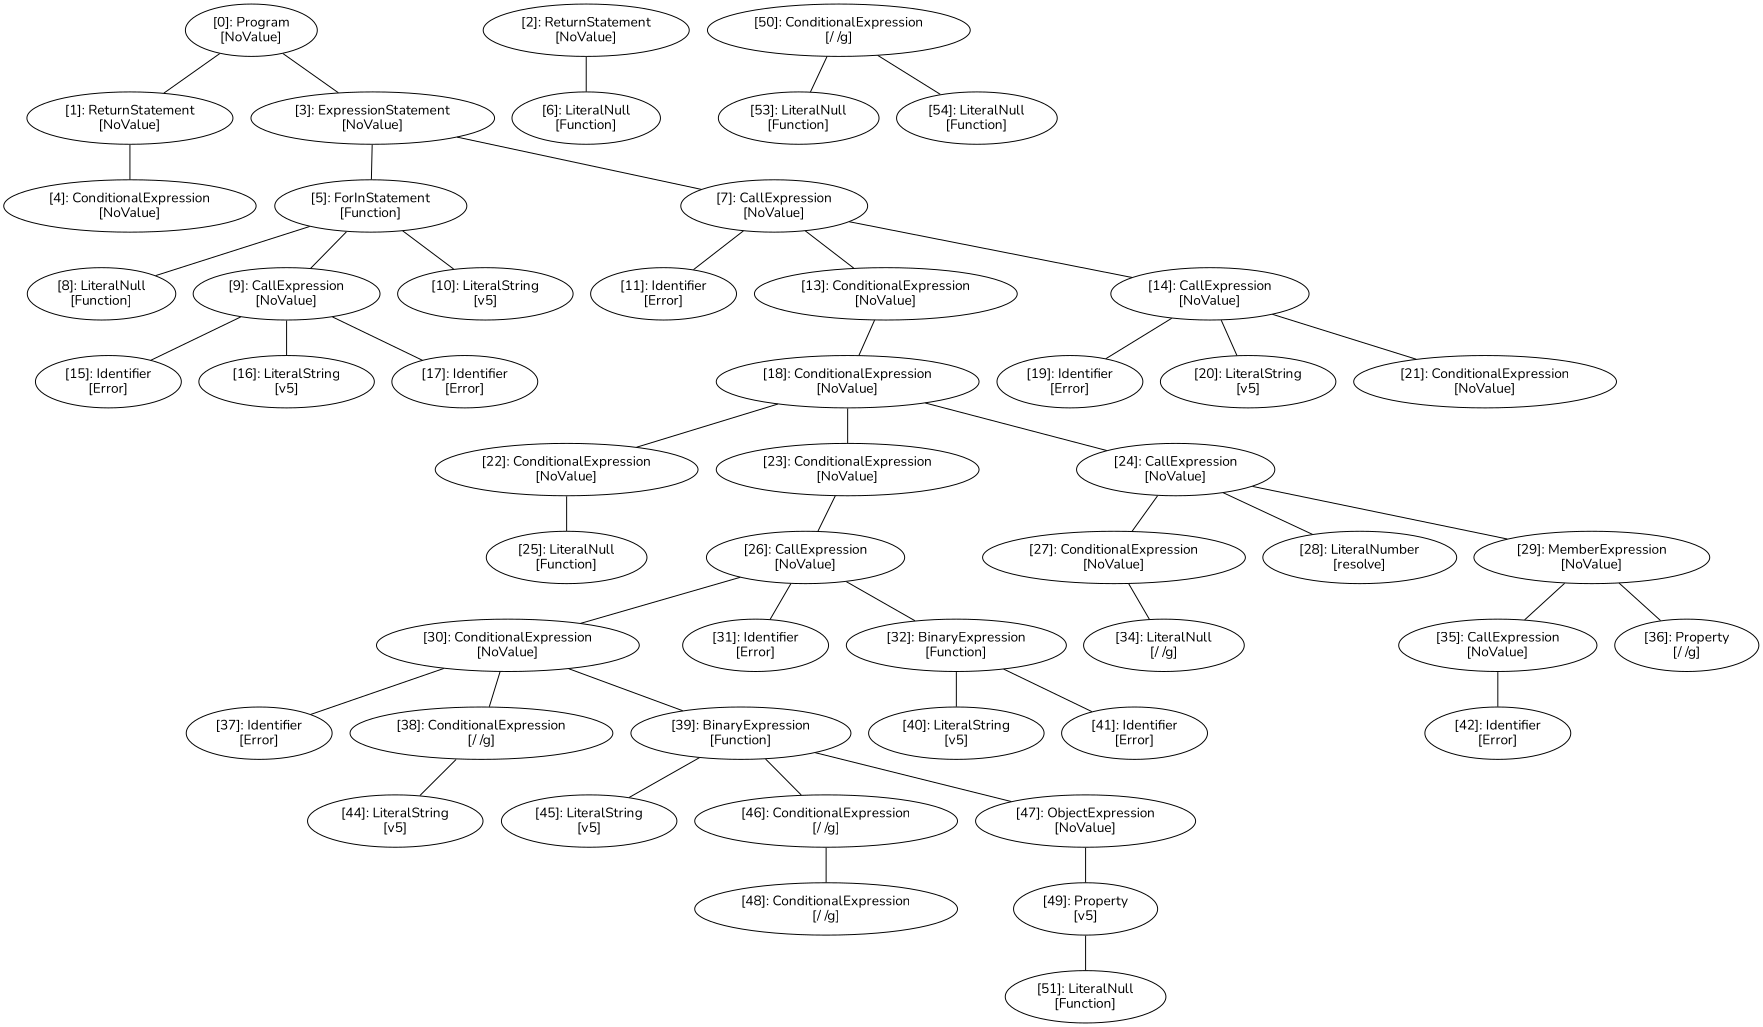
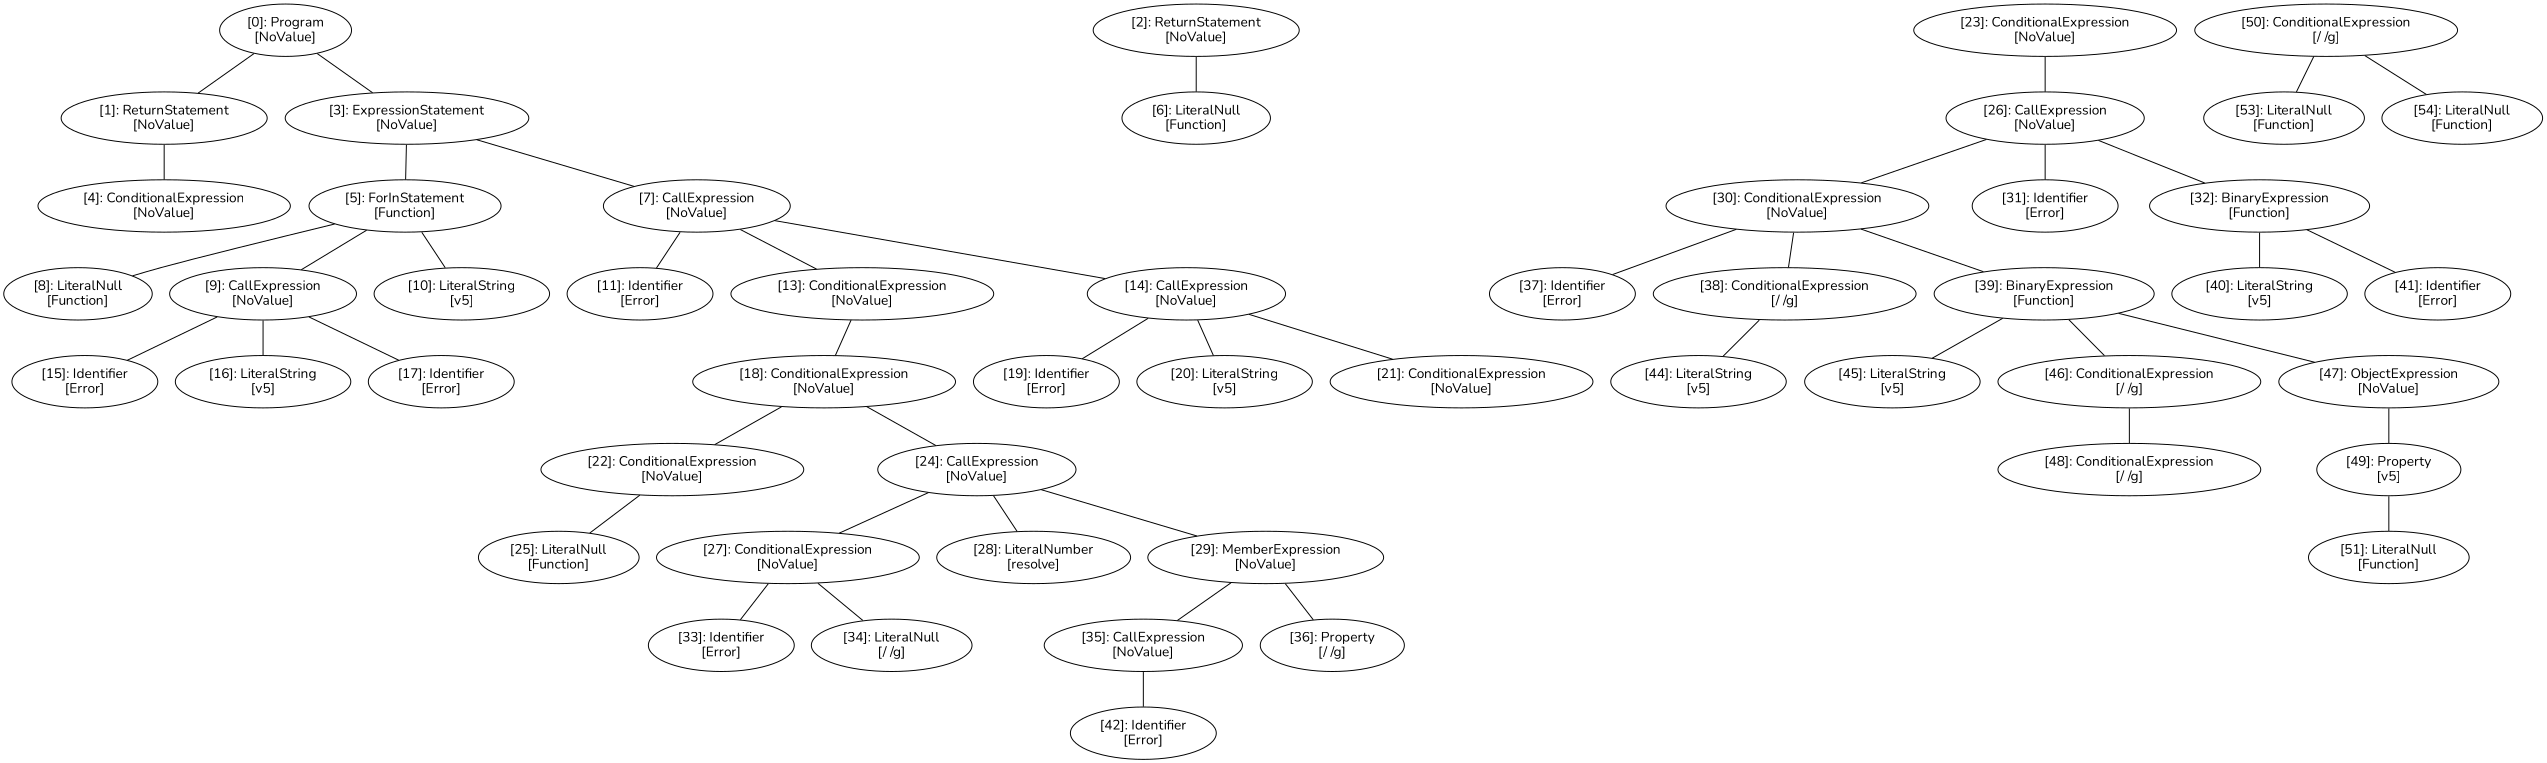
edge "[18]: ConditionalExpression [NoValue]" -- "[23]: ConditionalExpression [NoValue]": removed
node "[33]: Identifier [Error]": added
